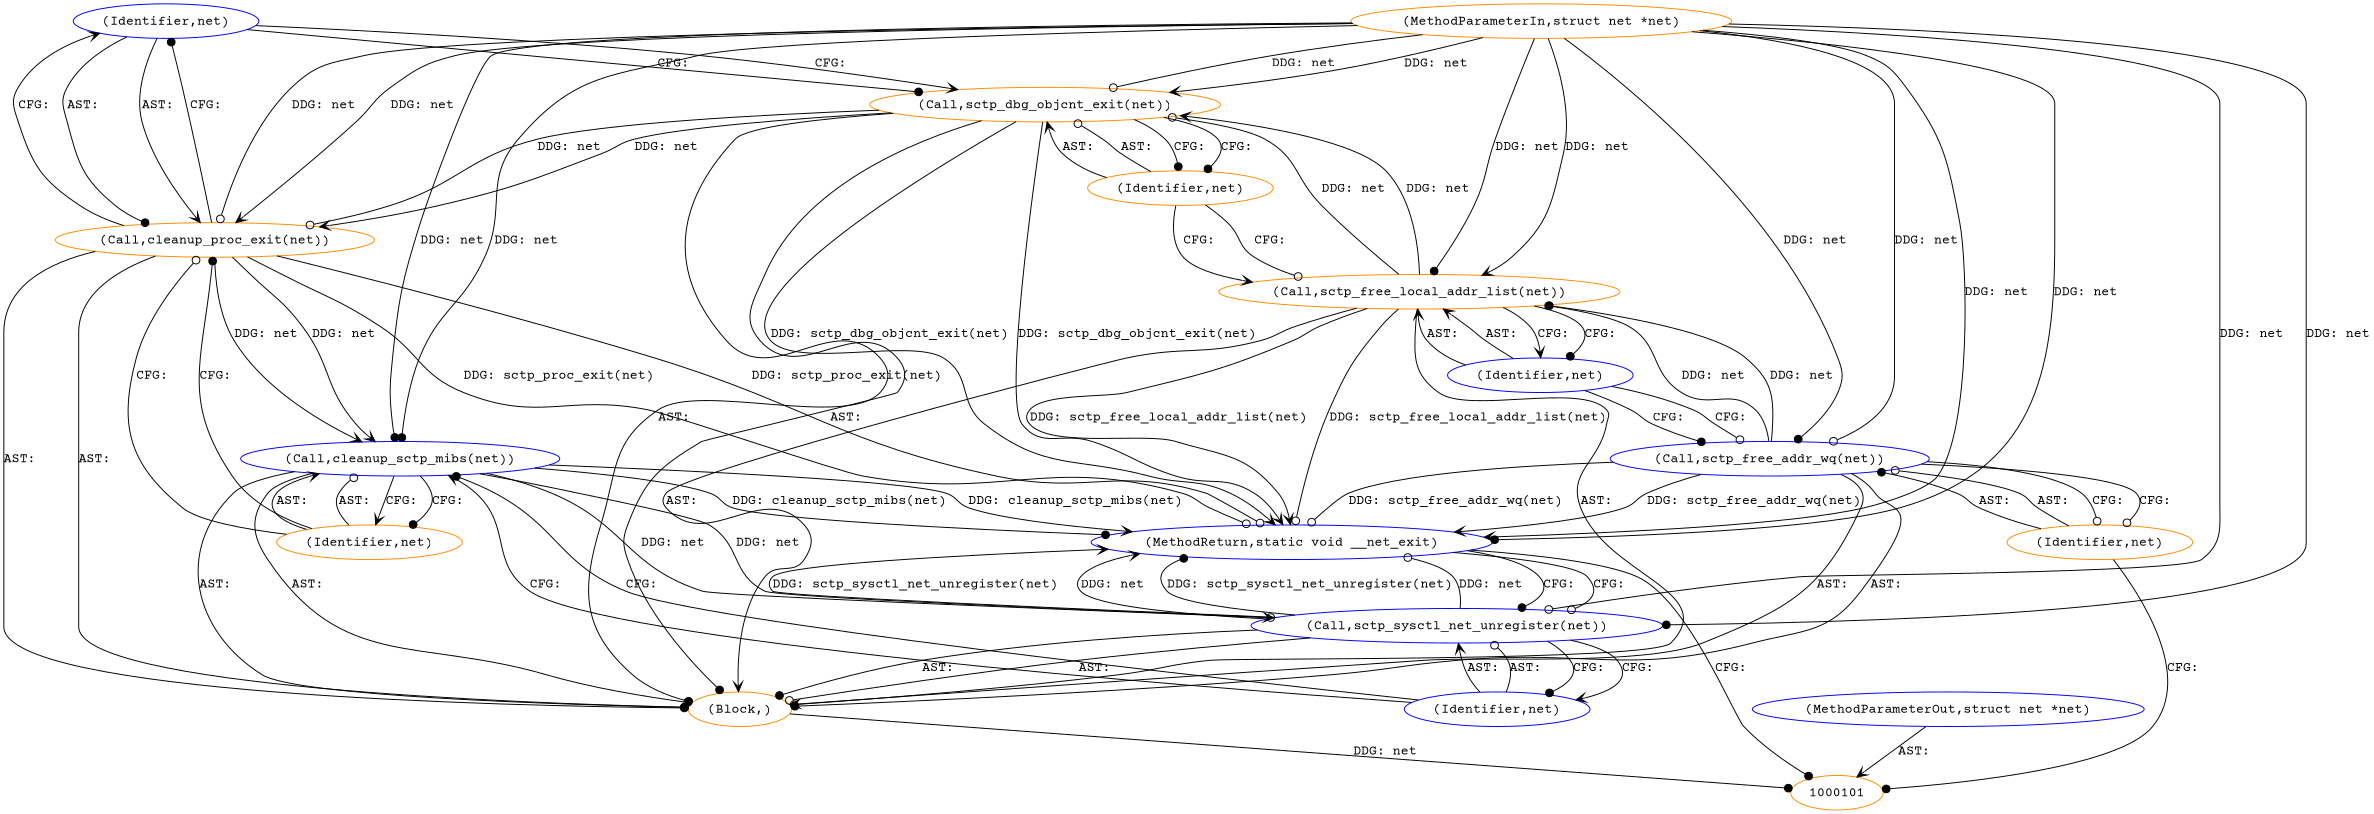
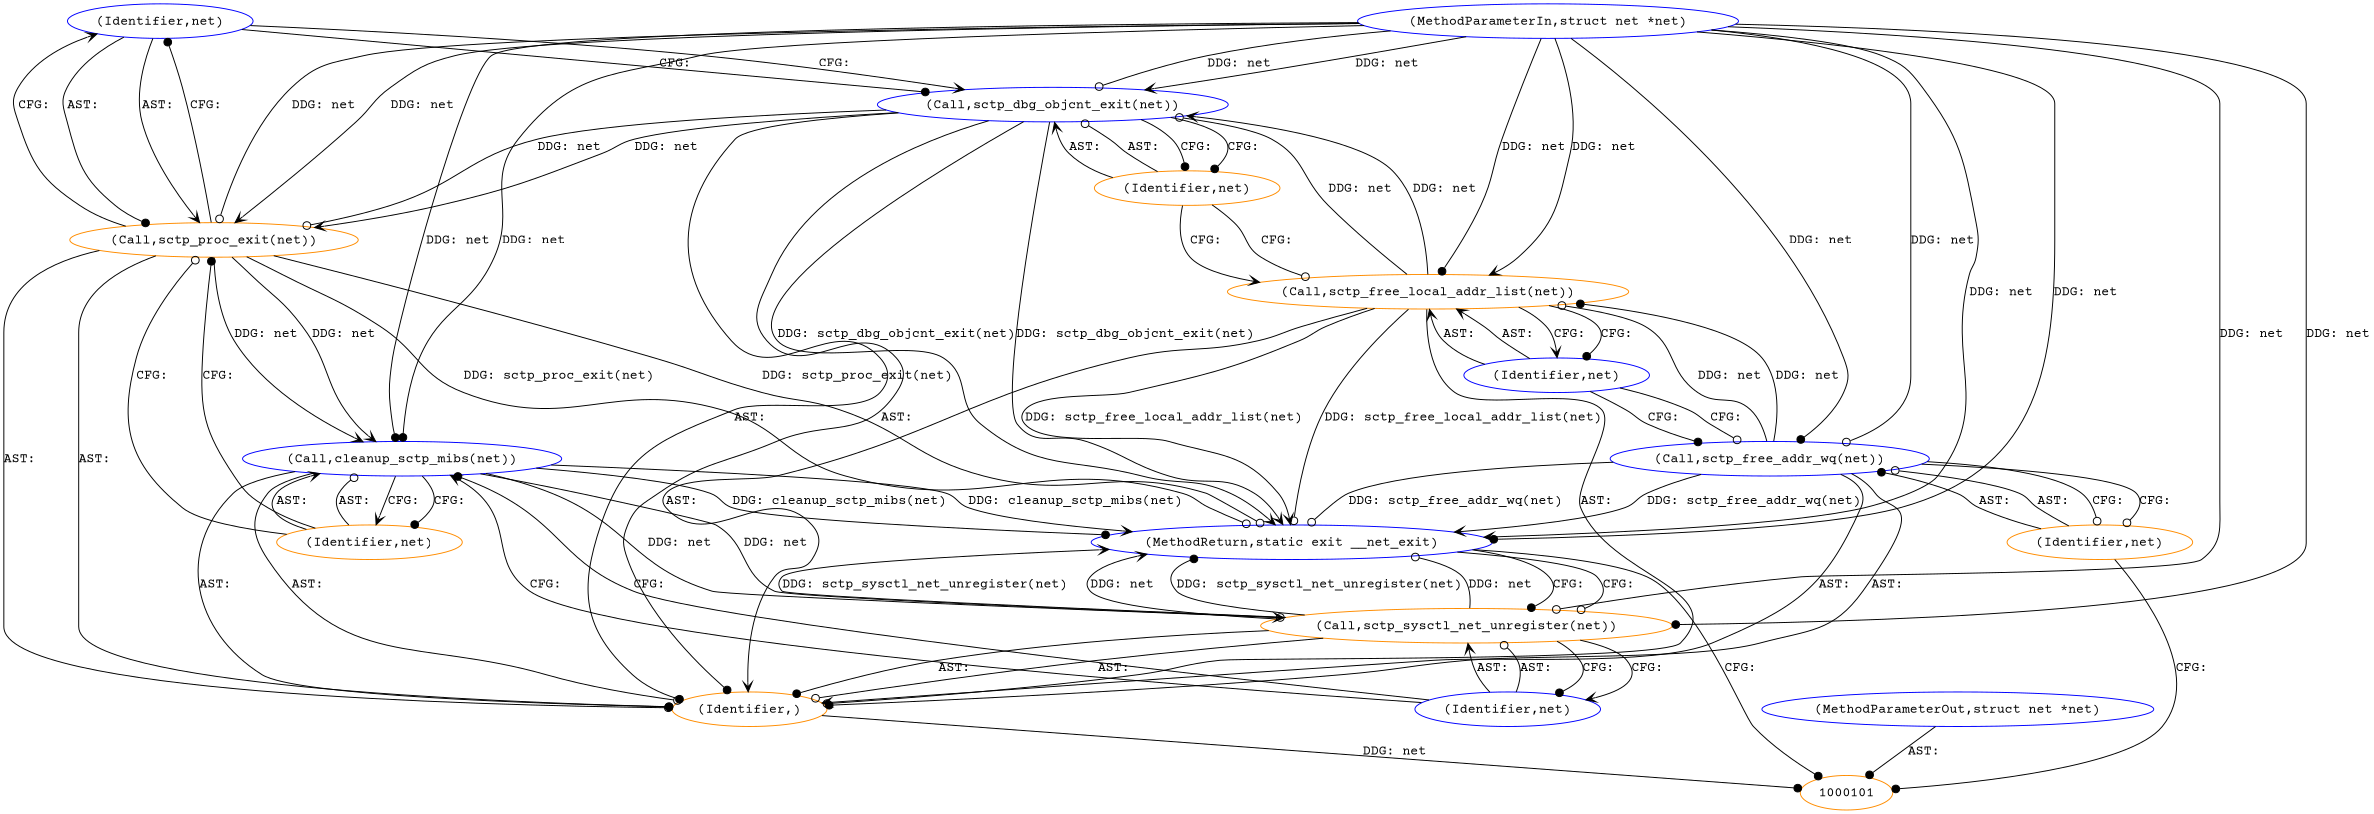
node "(MethodParameterIn,struct net *net)": color darkorange -> blue
node "(Call,sctp_dbg_objcnt_exit(net))": color darkorange -> blue
node "(Call,cleanup_proc_exit(net))": label "(Call,cleanup_proc_exit(net))" -> "(Call,sctp_proc_exit(net))"
node "(MethodReturn,static void __net_exit)": label "(MethodReturn,static void __net_exit)" -> "(MethodReturn,static exit __net_exit)"
node "(Call,sctp_sysctl_net_unregister(net))": color blue -> darkorange
node "(Block,)": label "(Block,)" -> "(Identifier,)"
edge "(MethodParameterOut,struct net *net)" -> "1000101": arrowhead vee -> dot
